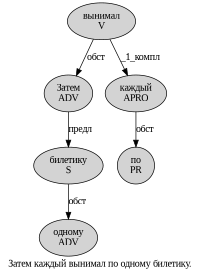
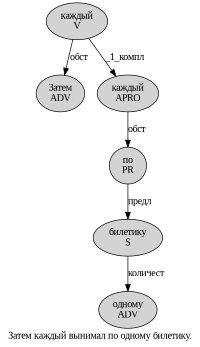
node "вынимал V": label "вынимал V" -> "каждый V"
edge "Затем ADV" -> "билетику S": now "по PR" -> "билетику S"
edge "билетику S" -> "одному ADV": label "обст" -> "количест"
